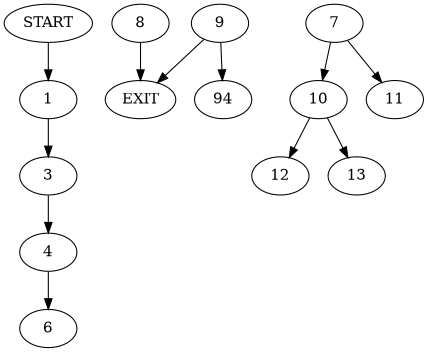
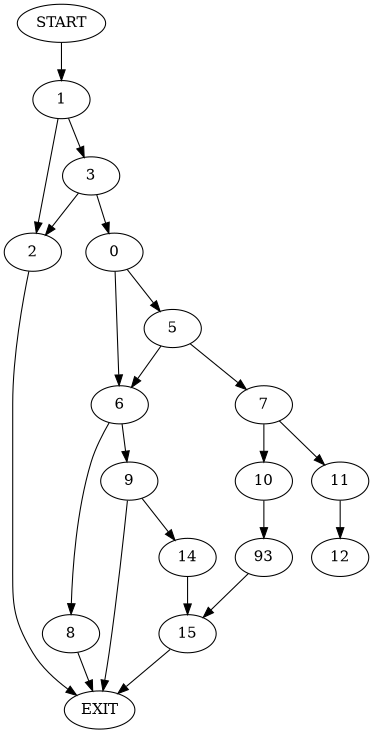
node "94": label "94" -> "14"
edge "10" -> "12": now "11" -> "12"
node "13": label "13" -> "93"
node "2": added
node "4": label "4" -> "0"
node "5": added
edge "6" -> "9": added
edge "6" -> "8": added
node "15": added
